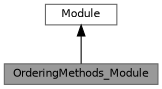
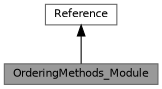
node "Module": label "Module" -> "Reference"
